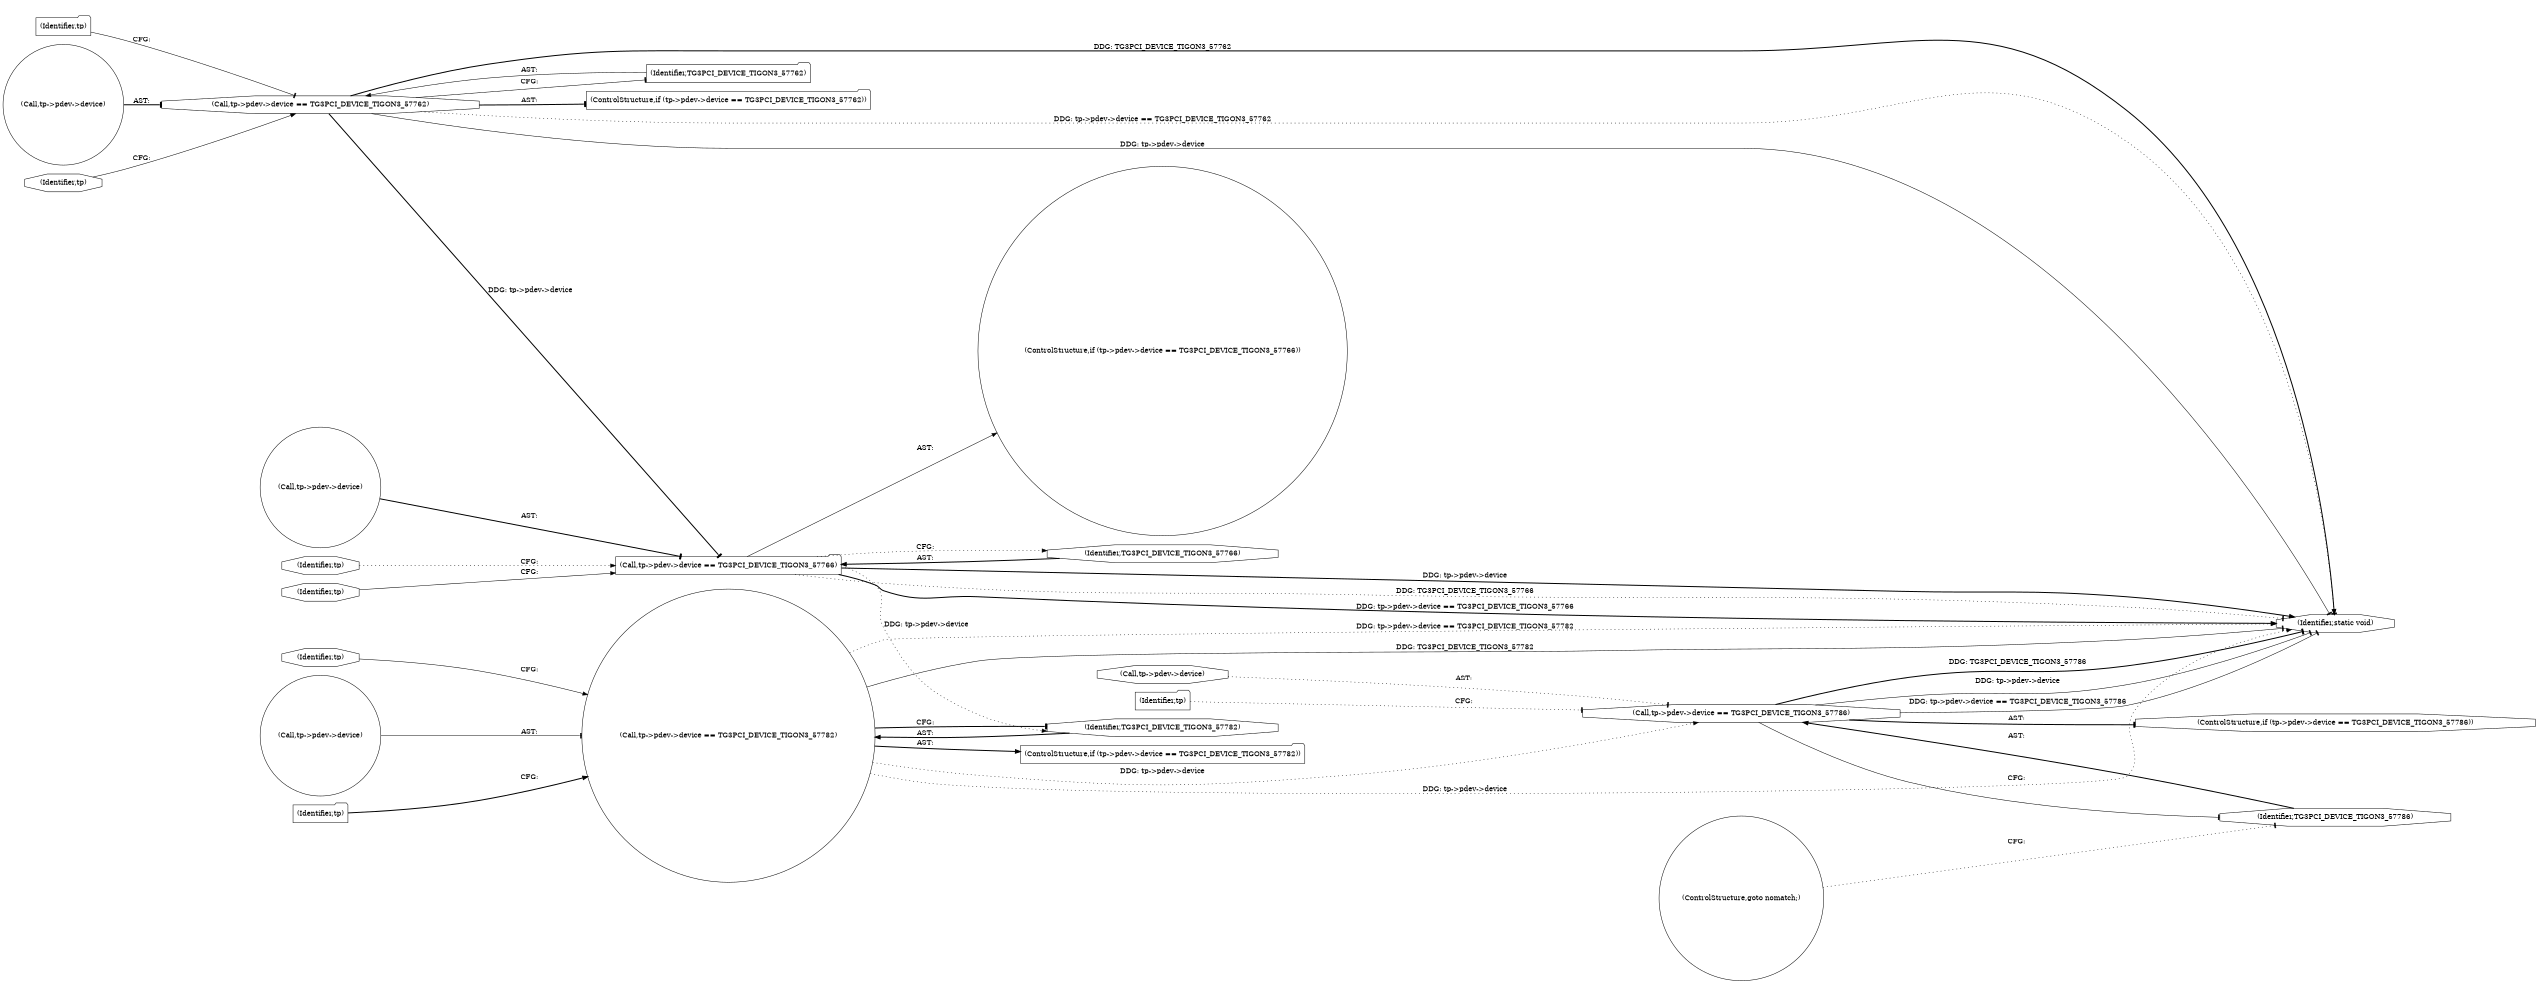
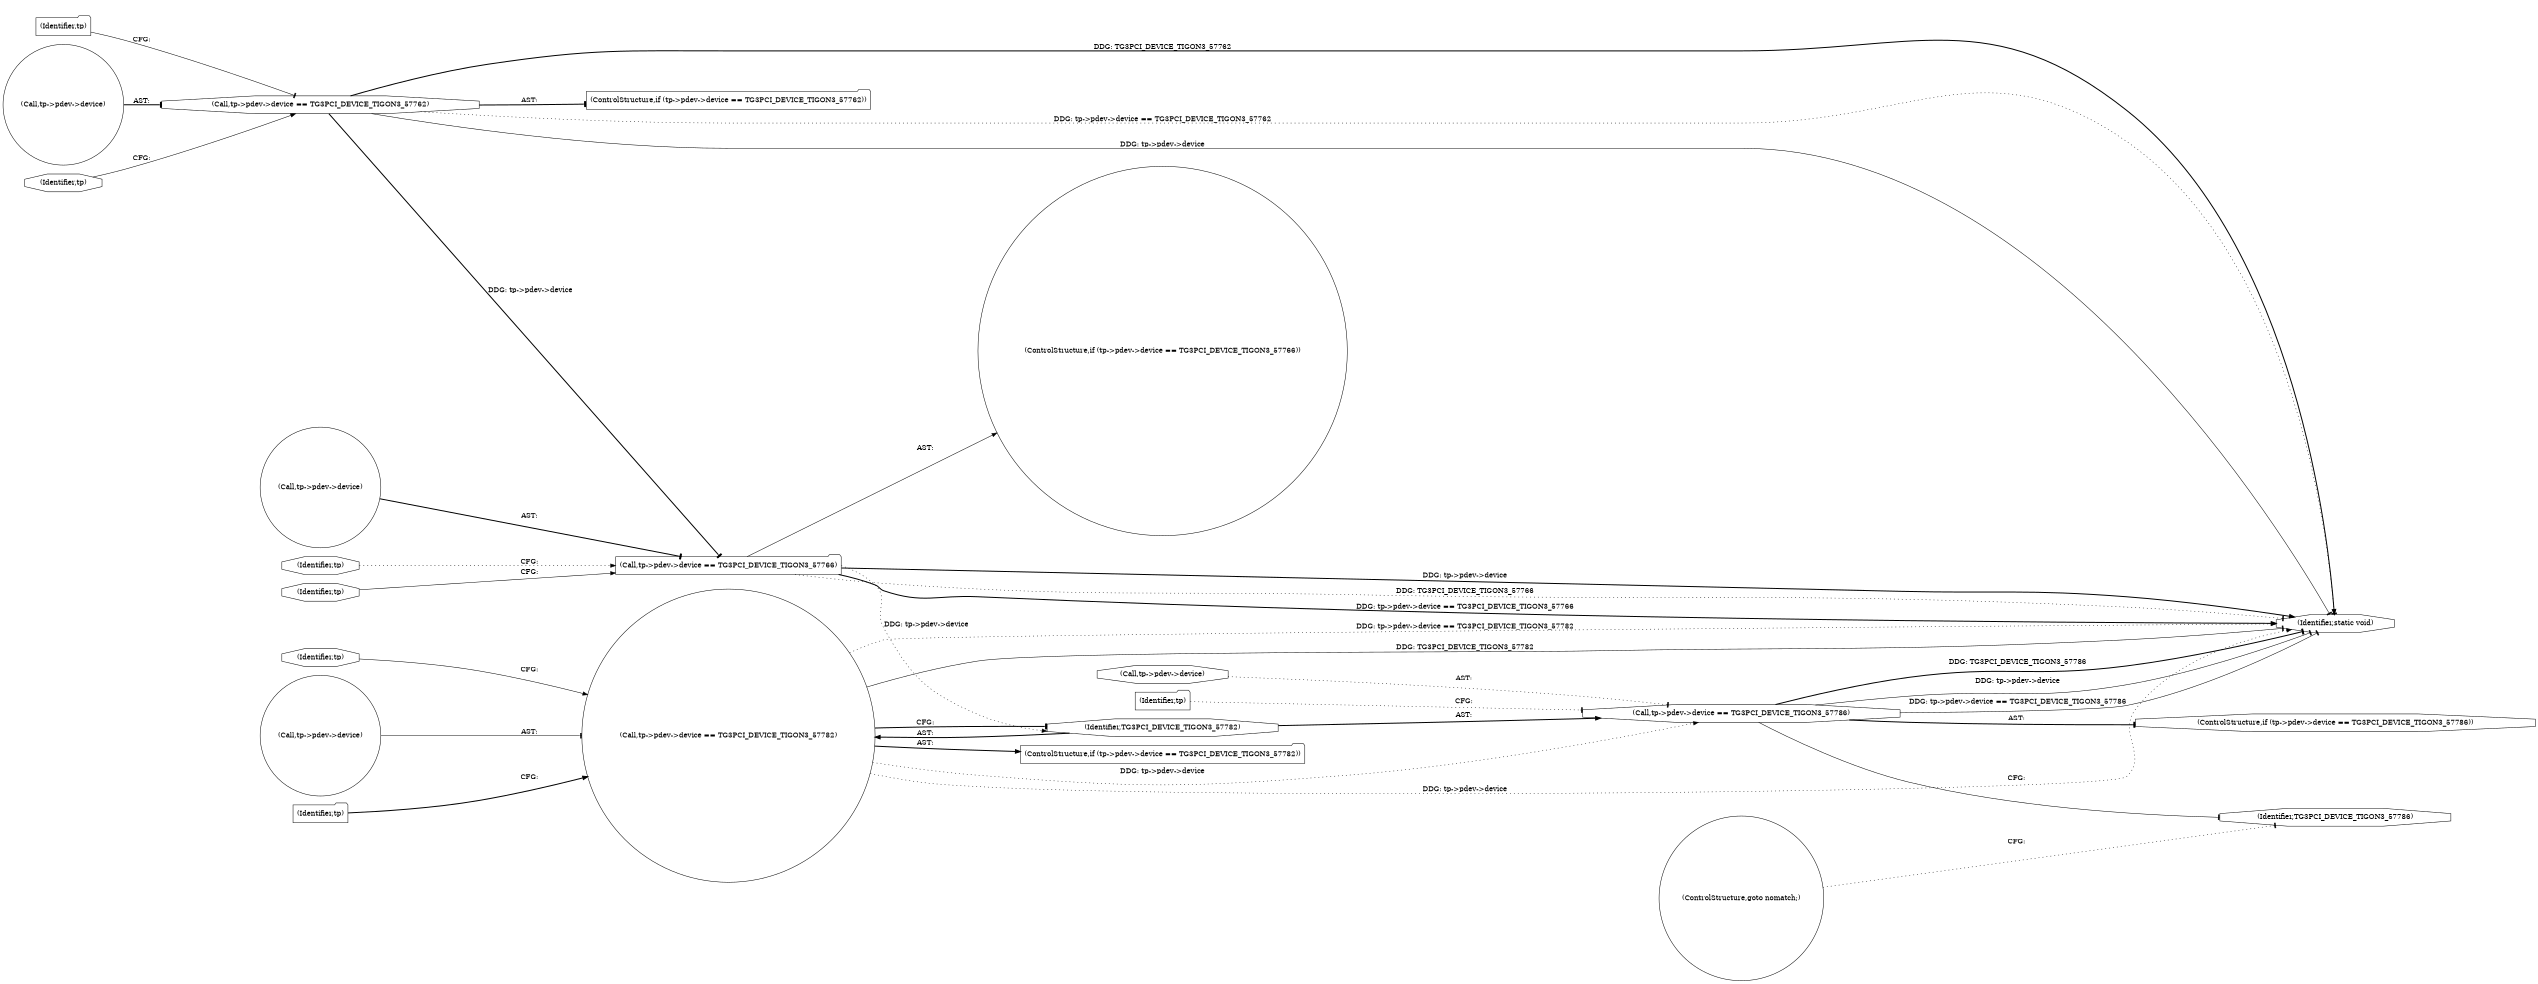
node "(Identifier,TG3PCI_DEVICE_TIGON3_57762)": removed
node "(Identifier,TG3PCI_DEVICE_TIGON3_57766)": removed
edge "(Identifier,TG3PCI_DEVICE_TIGON3_57786)" -> "(Call,tp->pdev->device == TG3PCI_DEVICE_TIGON3_57786)": now "(Identifier,TG3PCI_DEVICE_TIGON3_57782)" -> "(Call,tp->pdev->device == TG3PCI_DEVICE_TIGON3_57786)"
